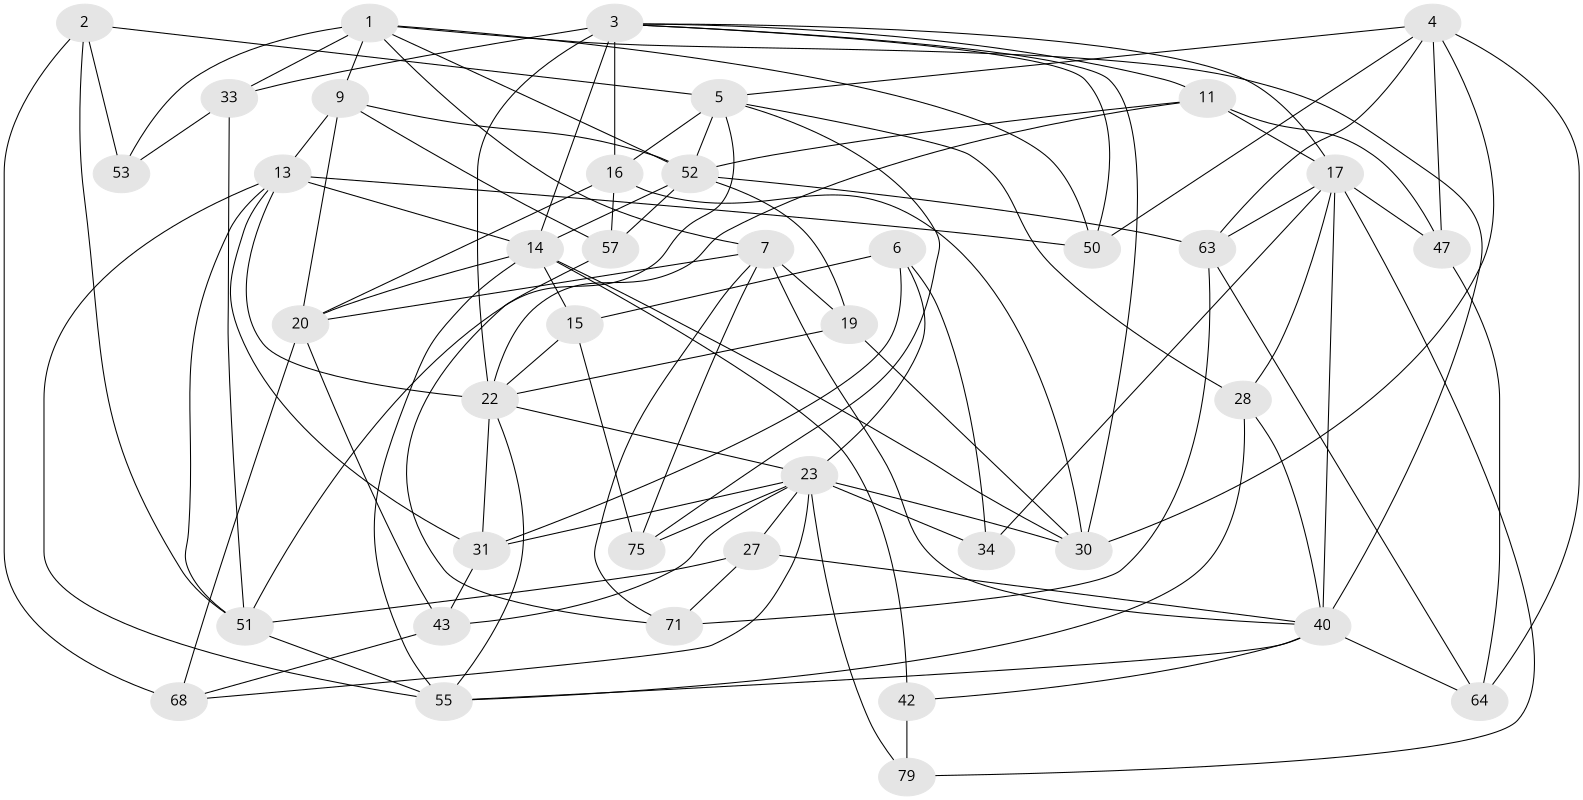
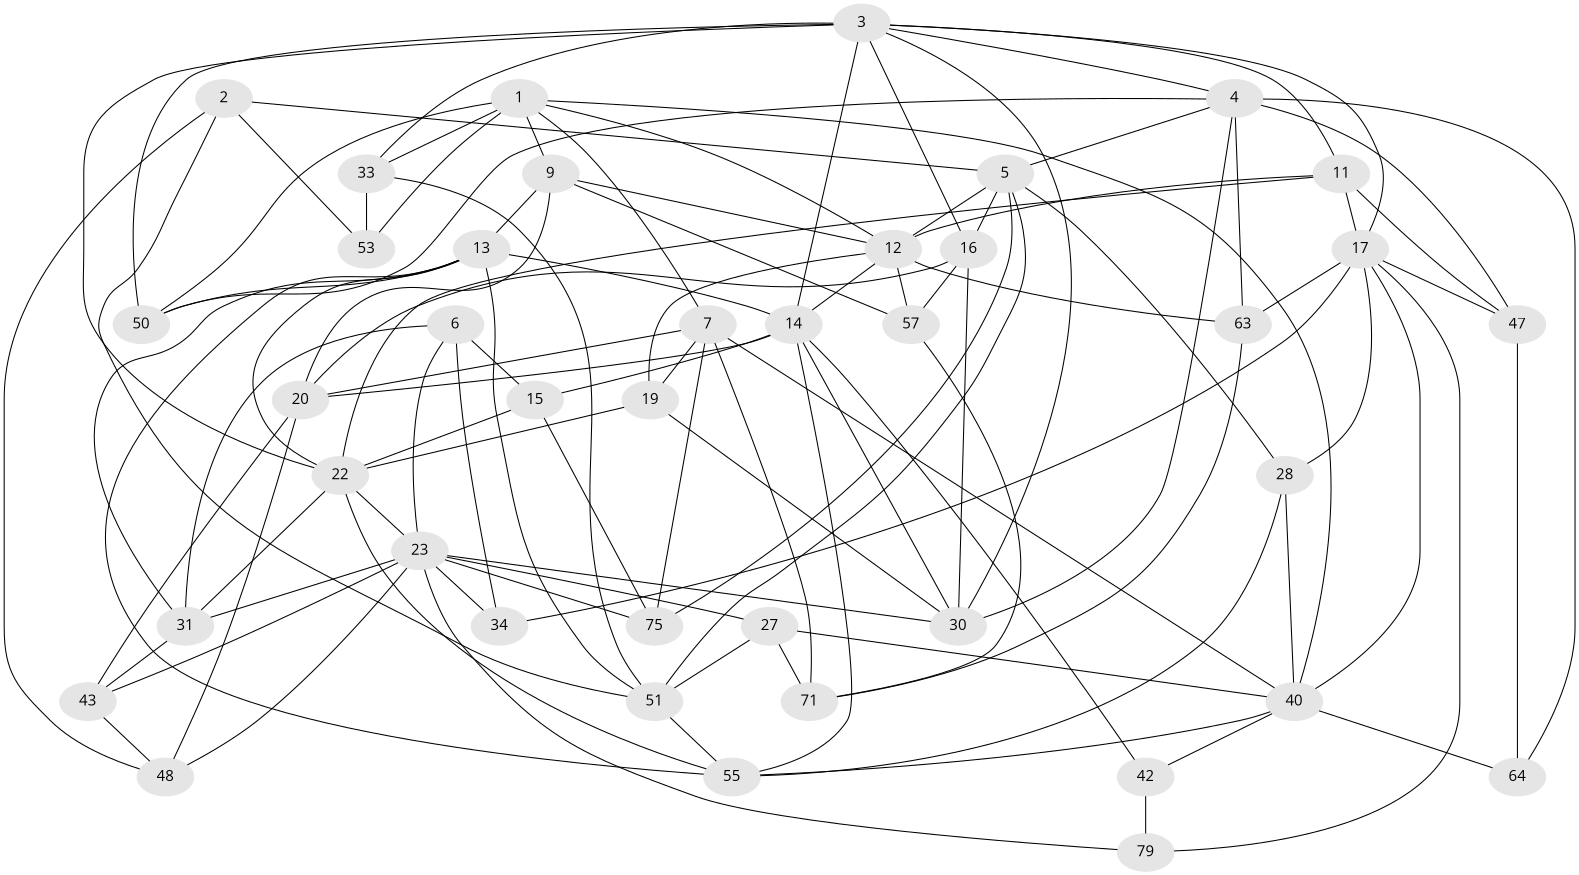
edge "3" -- "4": added
node "52": label "52" -> "12"
edge "63" -- "64": removed
node "68": label "68" -> "48"
